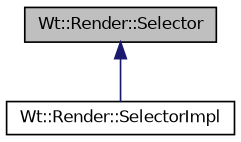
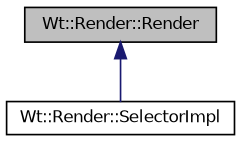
node "Wt::Render::Selector": label "Wt::Render::Selector" -> "Wt::Render::Render"
